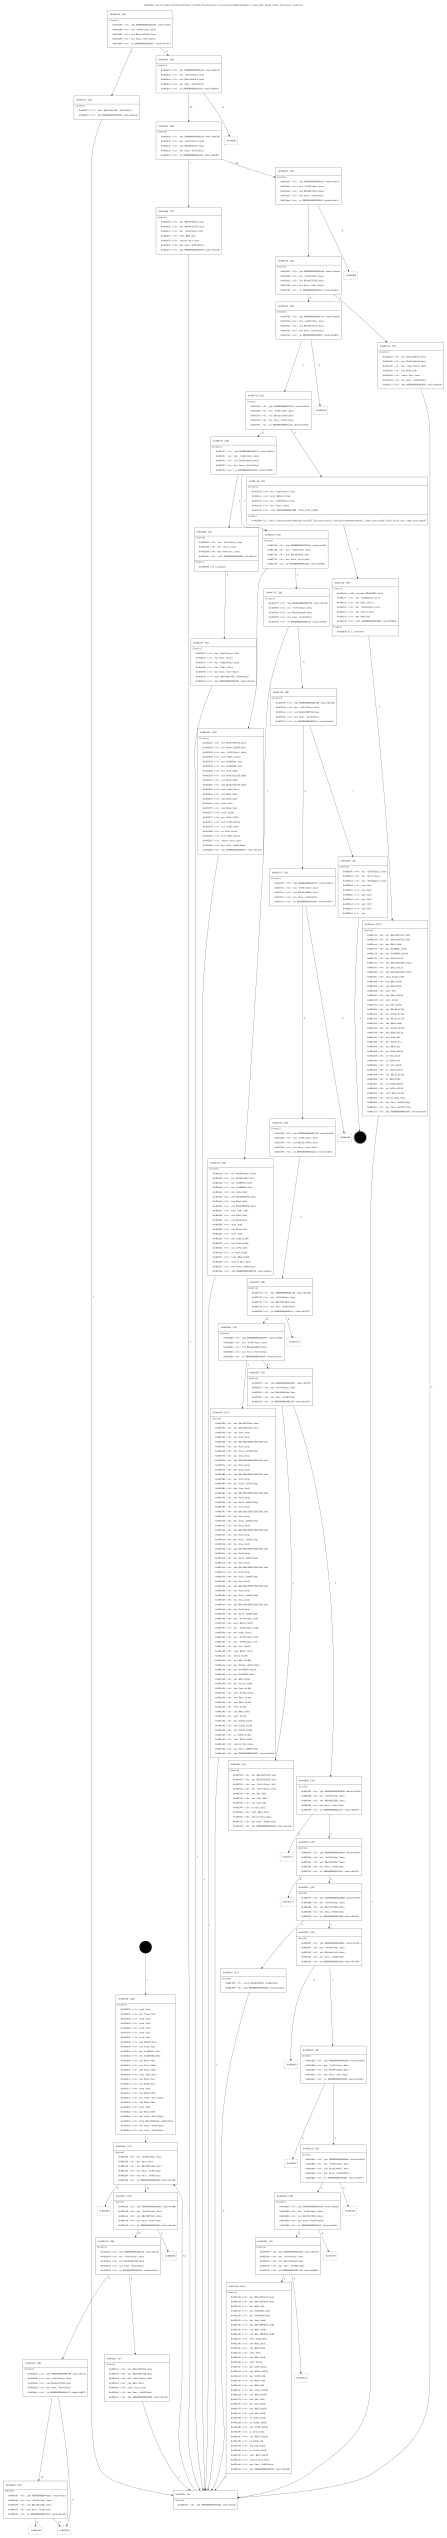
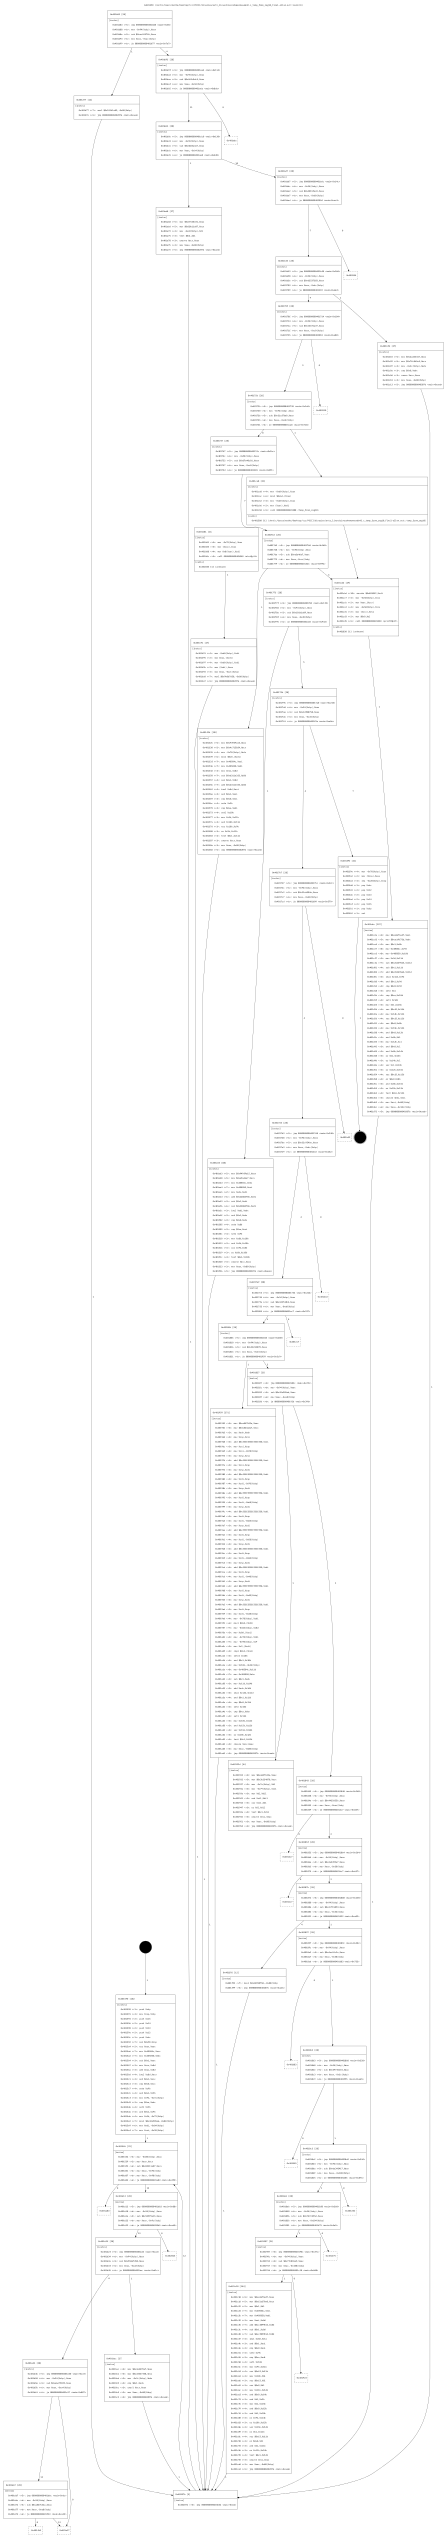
edge "0x401747 [28]" -> "0x401b81 [16]": removed, label "1"
edge "0x401763 [28]" -> "0x40177f [28]": now "0x401763 [28]" -> "0x401cbd [29]"
node "0x401be2": added
